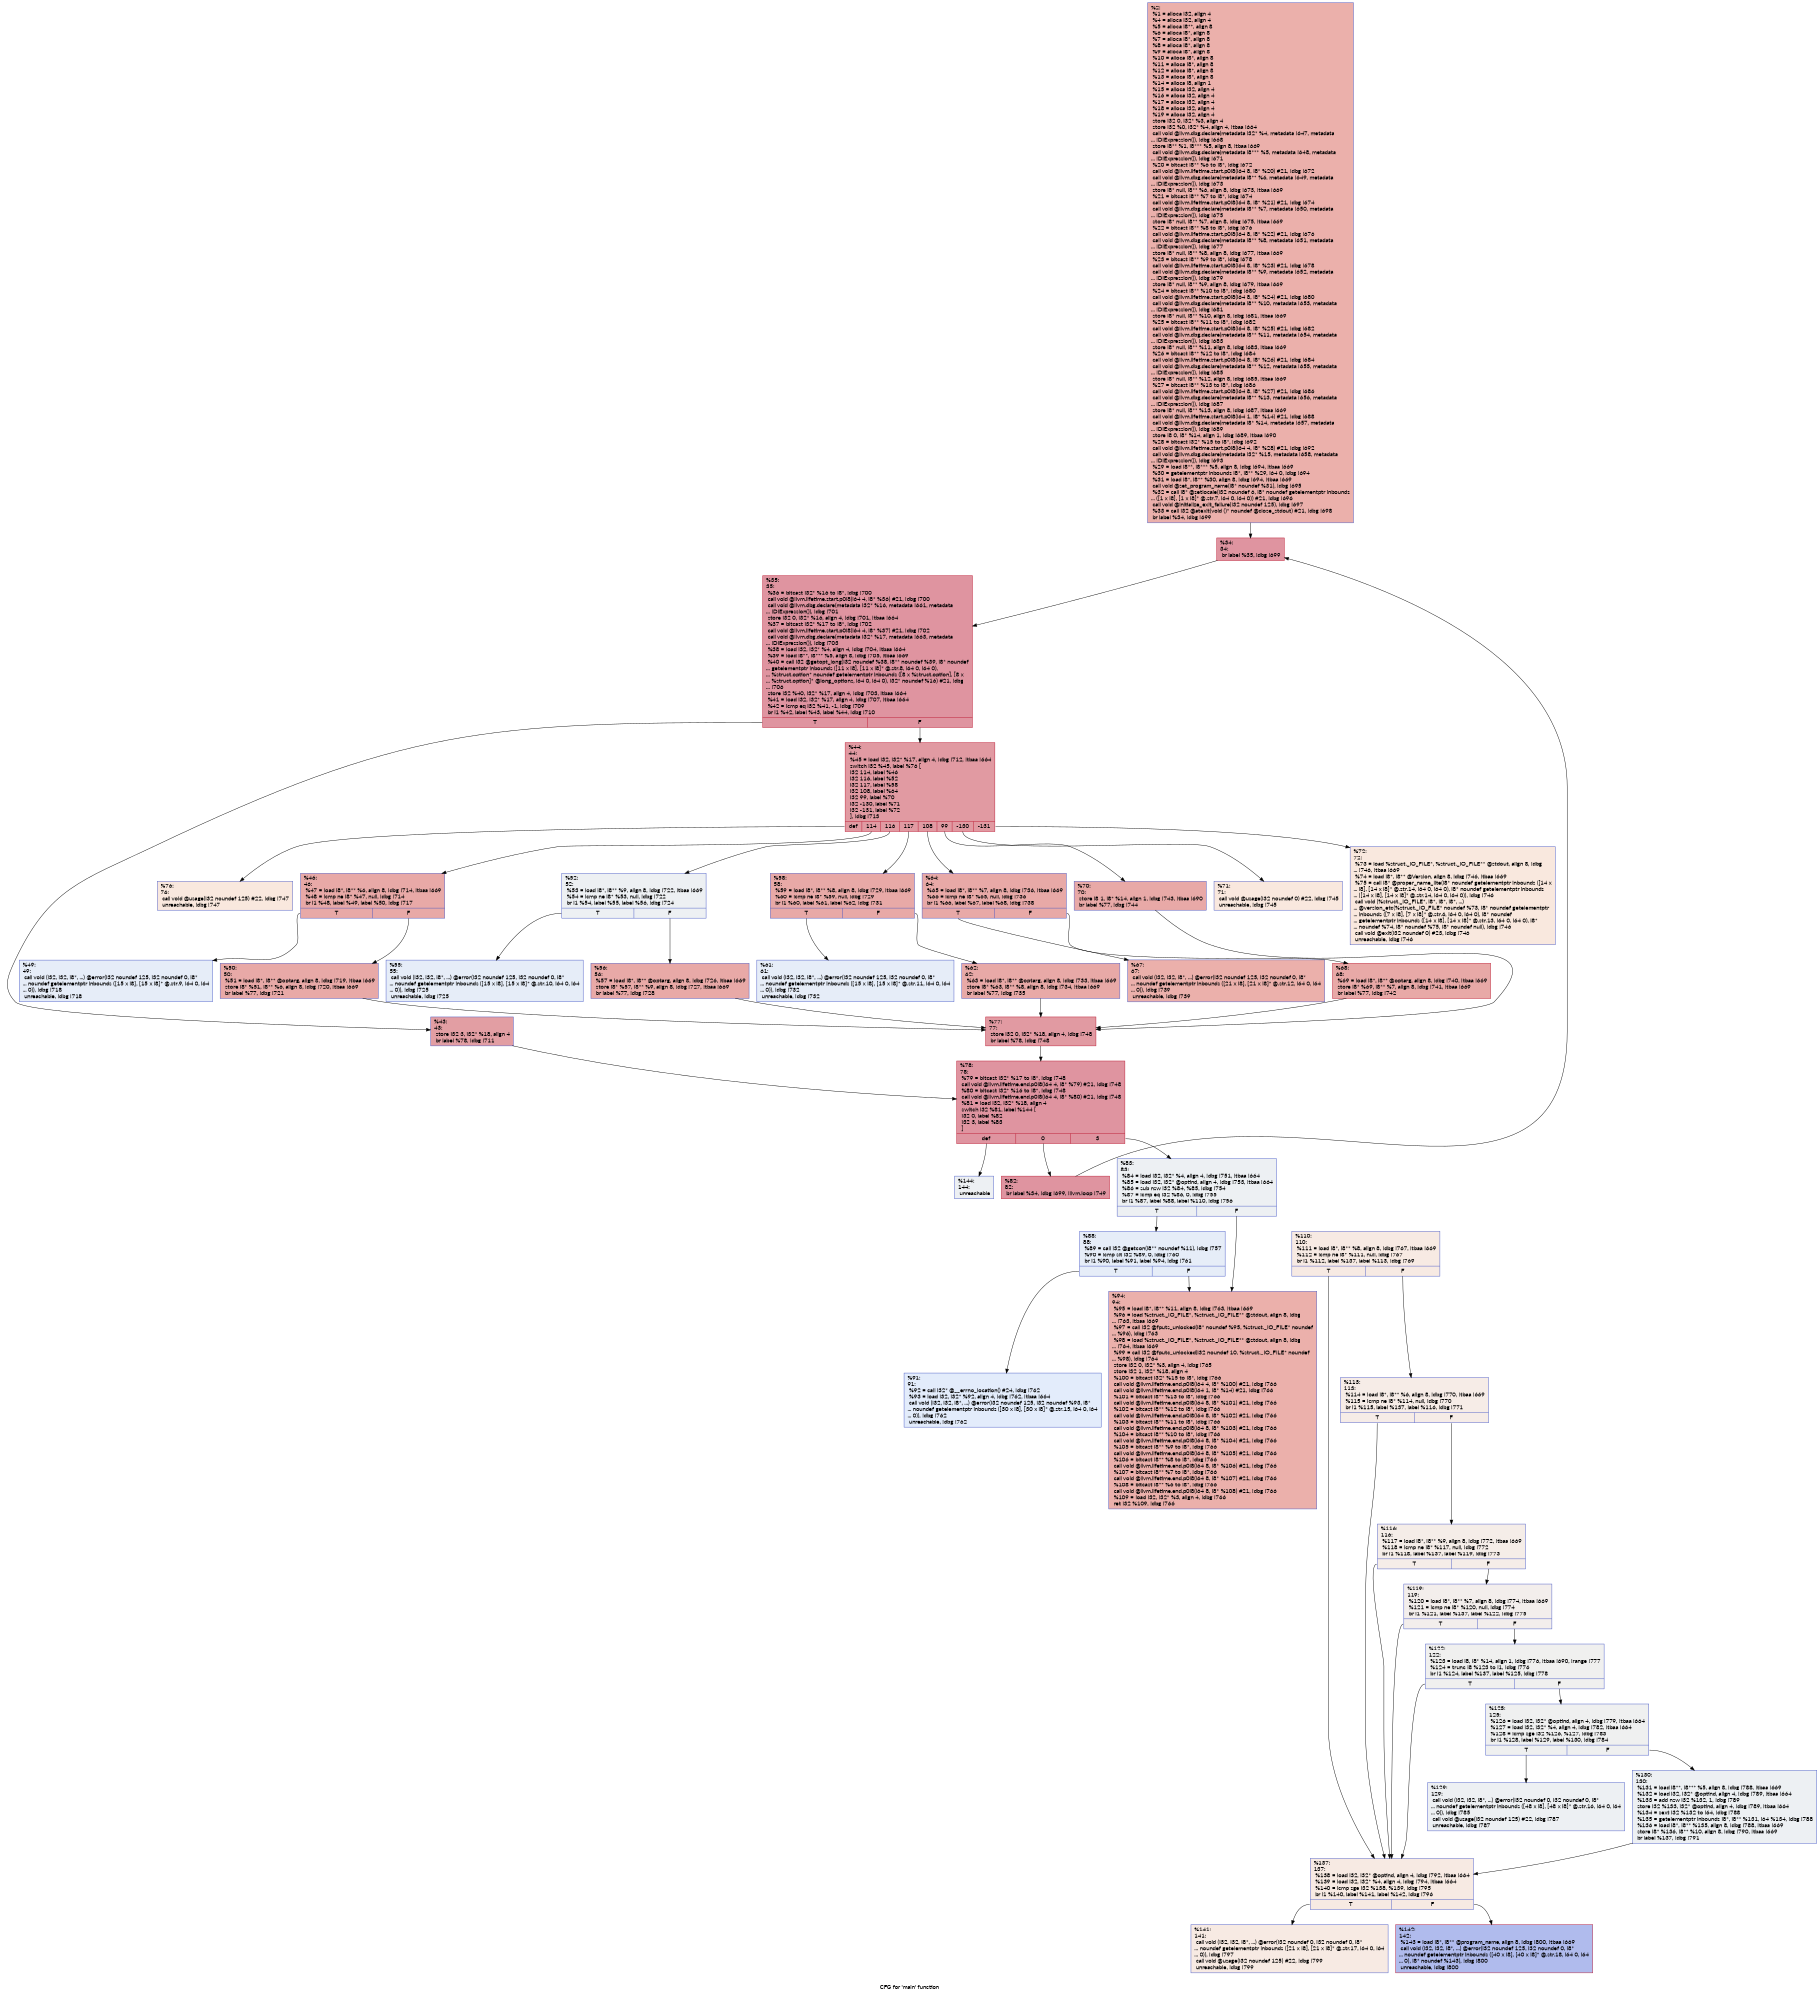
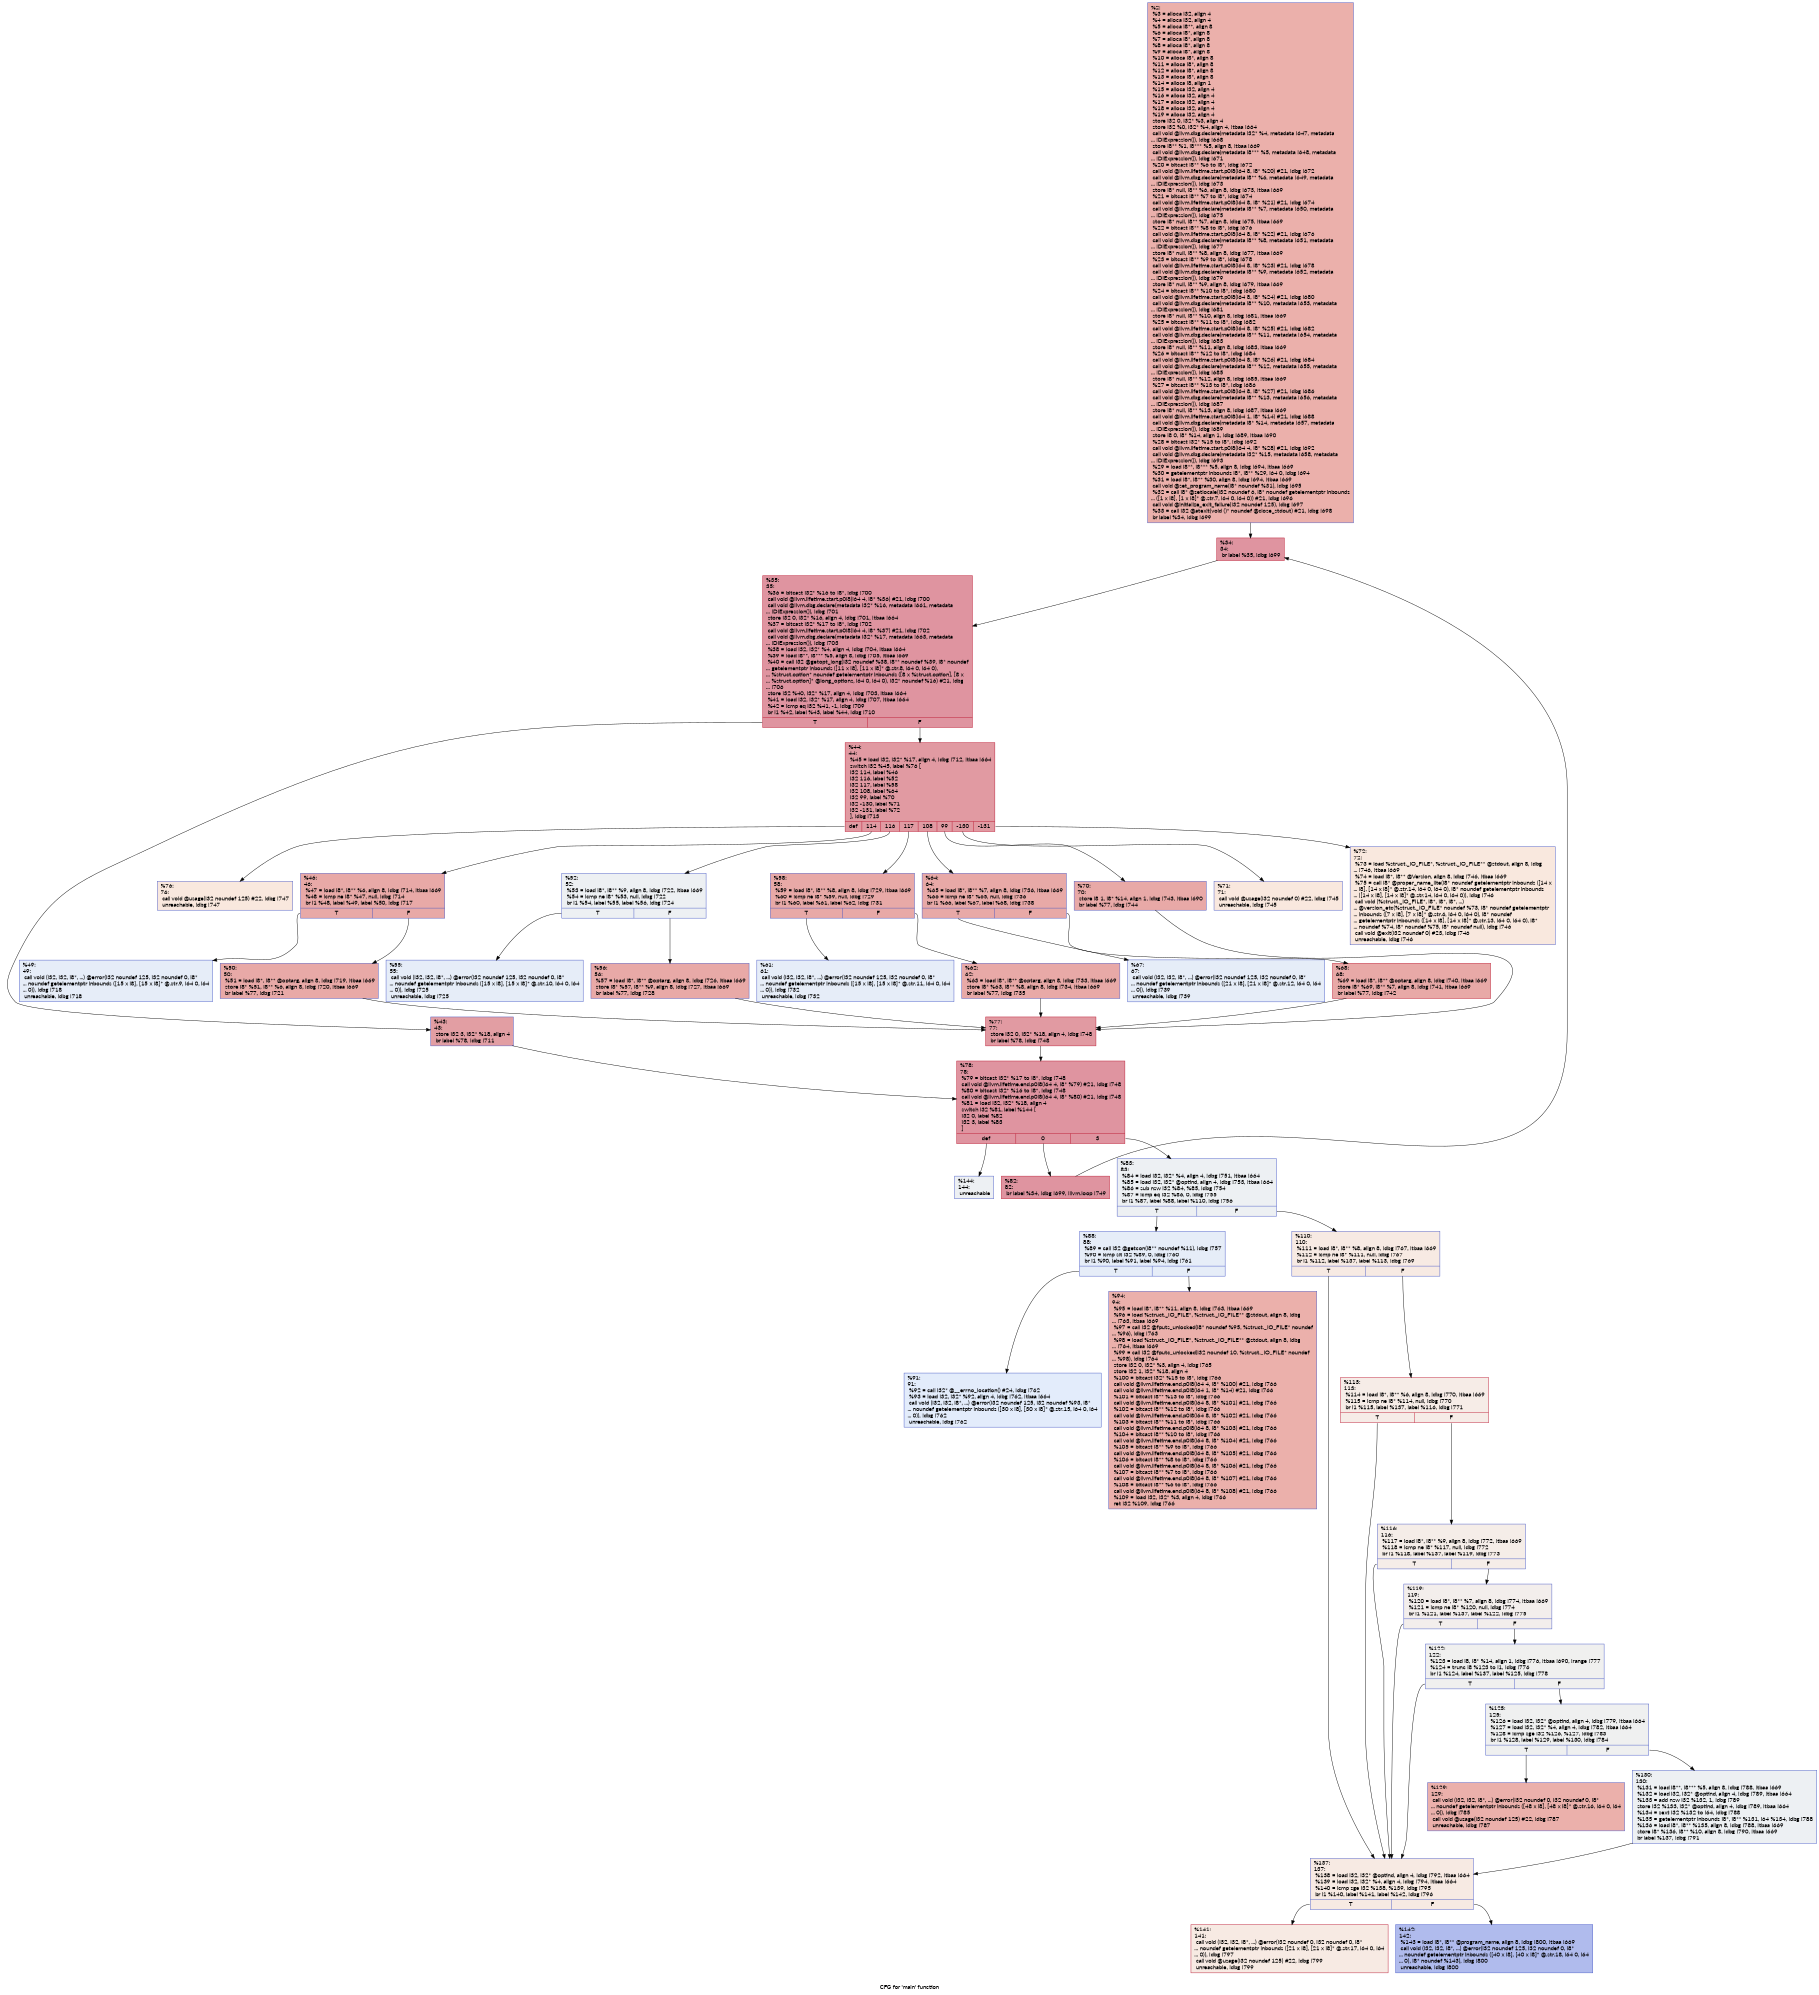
node "%2:": text "%1 = alloca i32, align 4" -> "%3 = alloca i32, align 4"
node "%67:": fillcolor #d24b4070 -> #c7d7f070
edge "%83:" -> "%94:": now "%83:" -> "%110:"
node "%113:": color #3d50c3ff -> #b70d28ff
node "%129:": fillcolor #d6dce470 -> #d24b4070
node "%141:": color #3d50c3ff -> #b70d28ff
node "%142:": color #b70d28ff -> #3d50c3ff
